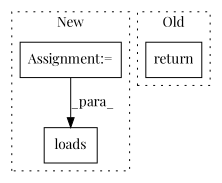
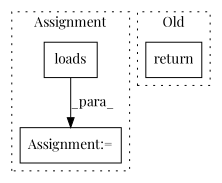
cluster "New": label "New" -> "Assignment"
edge "Assignment:=" -> "loads": reversed
